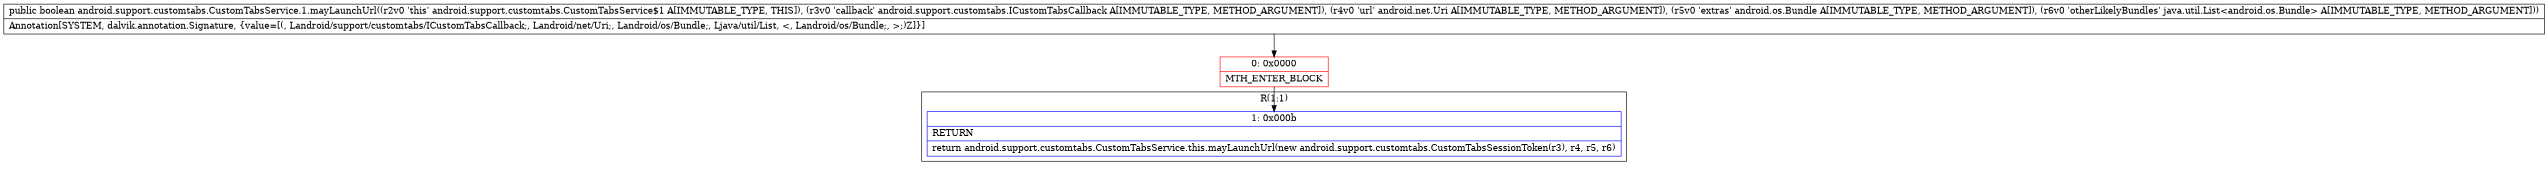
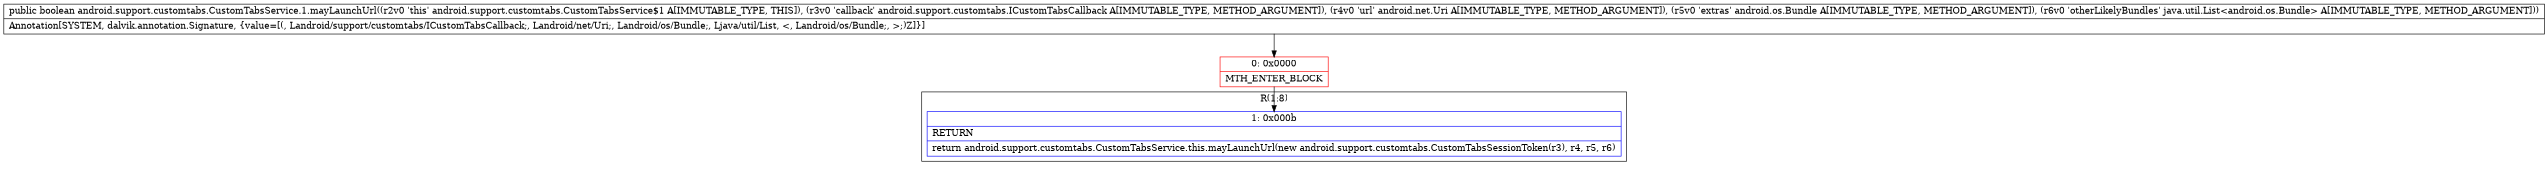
cluster "R(1:1)": label "R(1:1)" -> "R(1:8)"
